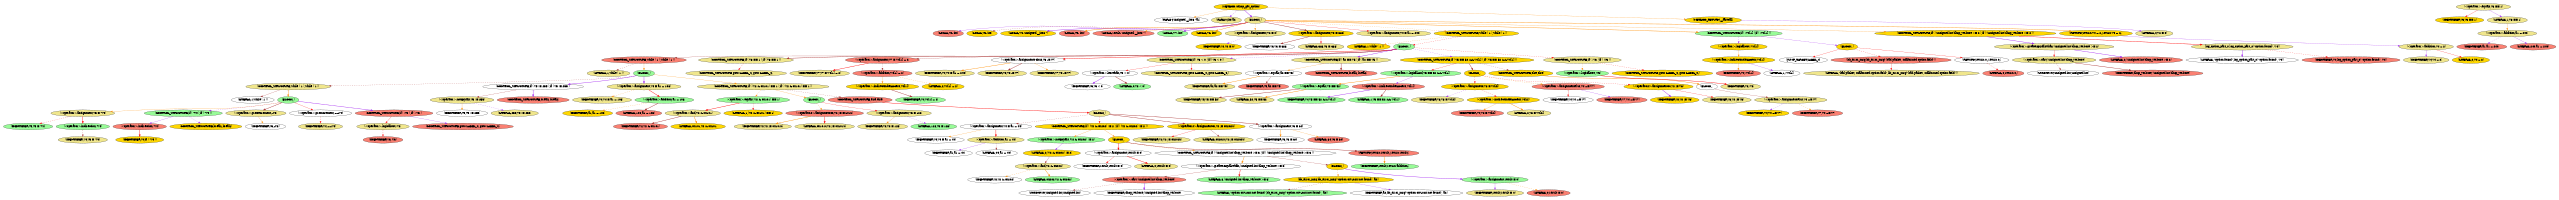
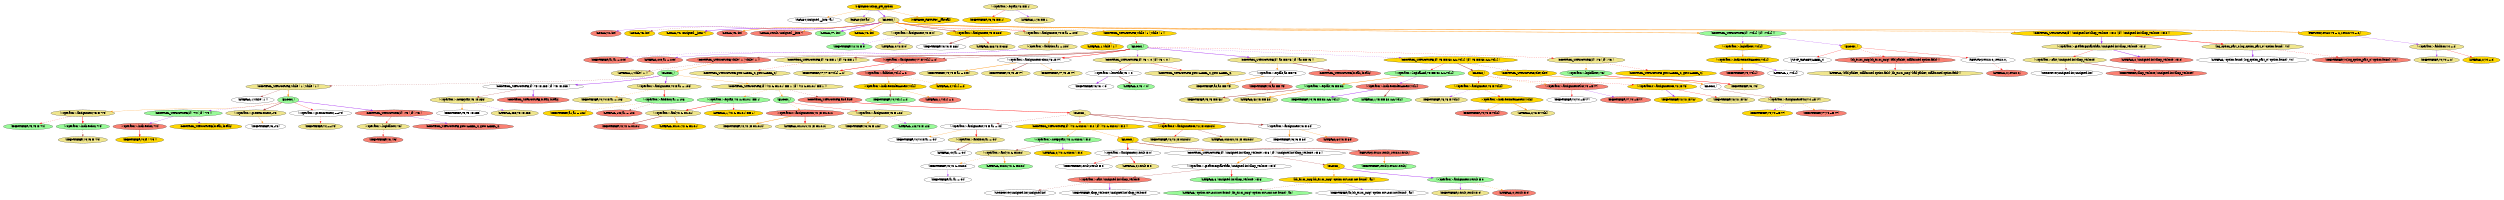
edge "(METHOD_RETURN,__fastcall)" -> "(LITERAL,0,v2 = 0)": now "(<operator>.assignment,v2 = 0)" -> "(LITERAL,0,v2 = 0)"
edge "(LITERAL,1,v3 == 1)" -> "(<operator>.addition,a1 + 240)": now "(<operator>.assignment,v4 = a1 + 240)" -> "(<operator>.addition,a1 + 240)"
node "(IDENTIFIER,v2,v2 = 0)": fillcolor gold -> palegreen
node "(LITERAL,1,v4[1] + 2)": added
edge "(<operator>.addition,a1 + 108)" -> "(LITERAL,108,a1 + 108)": style bold -> dashed
edge "(<operator>.addition,a1 + 44)" -> "(IDENTIFIER,a1,a1 + 44)": now "(IDENTIFIER,v2,v2 & 0x202)" -> "(IDENTIFIER,a1,a1 + 44)"
edge "(<operator>.addition,a1 + 44)" -> "(LITERAL,44,a1 + 44)": style dashed -> bold
edge "(LITERAL,2,(v2 & 0x202) != 2)" -> "(<operator>.and,v2 & 0x202)": now "(<operator>.notEquals,(v2 & 0x202) != 2)" -> "(<operator>.and,v2 & 0x202)"
node "(IDENTIFIER,result,return addition;)": label "(IDENTIFIER,result,return addition;)" -> "(IDENTIFIER,result,return result;)"
